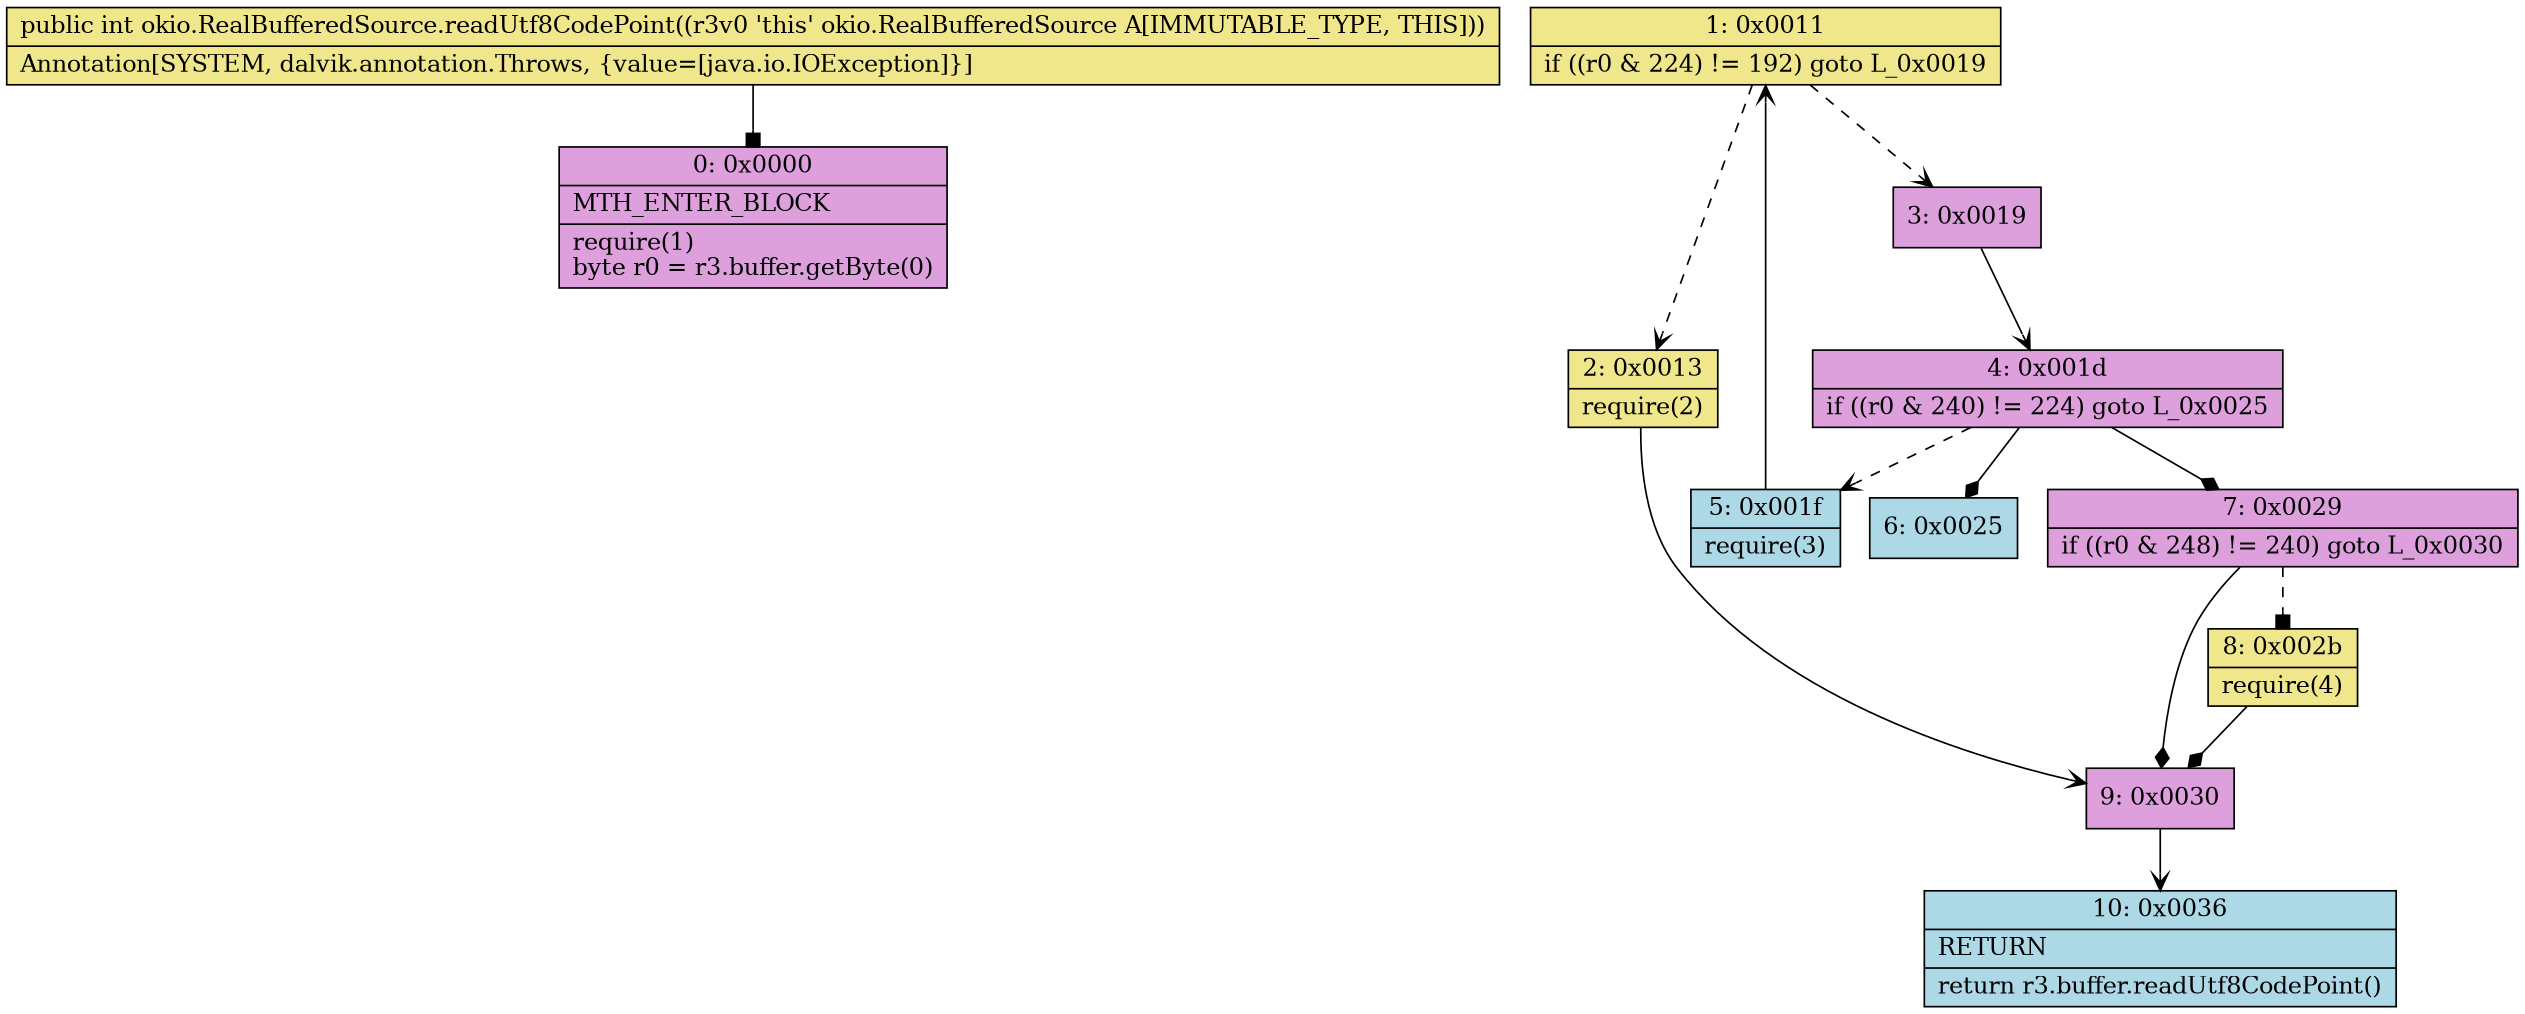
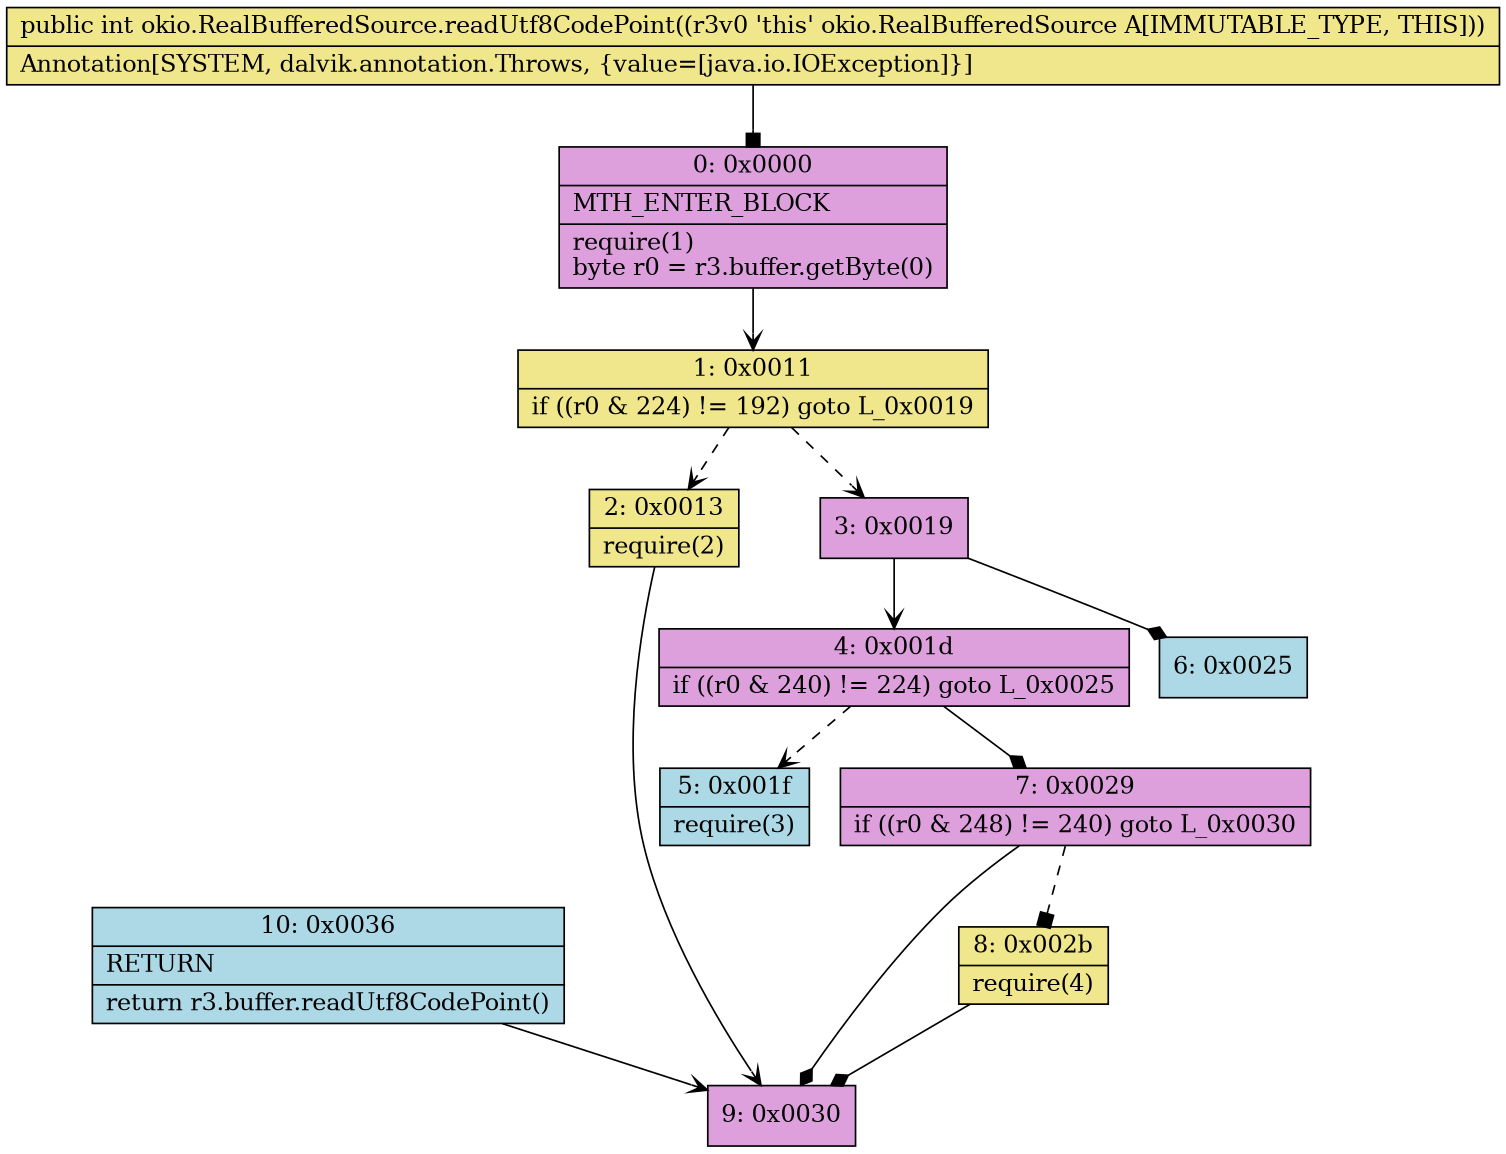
edge "5: 0x001f" -> "1: 0x0011": now "0: 0x0000" -> "1: 0x0011"
edge "4: 0x001d" -> "6: 0x0025": now "3: 0x0019" -> "6: 0x0025"
edge "9: 0x0030" -> "10: 0x0036": reversed
